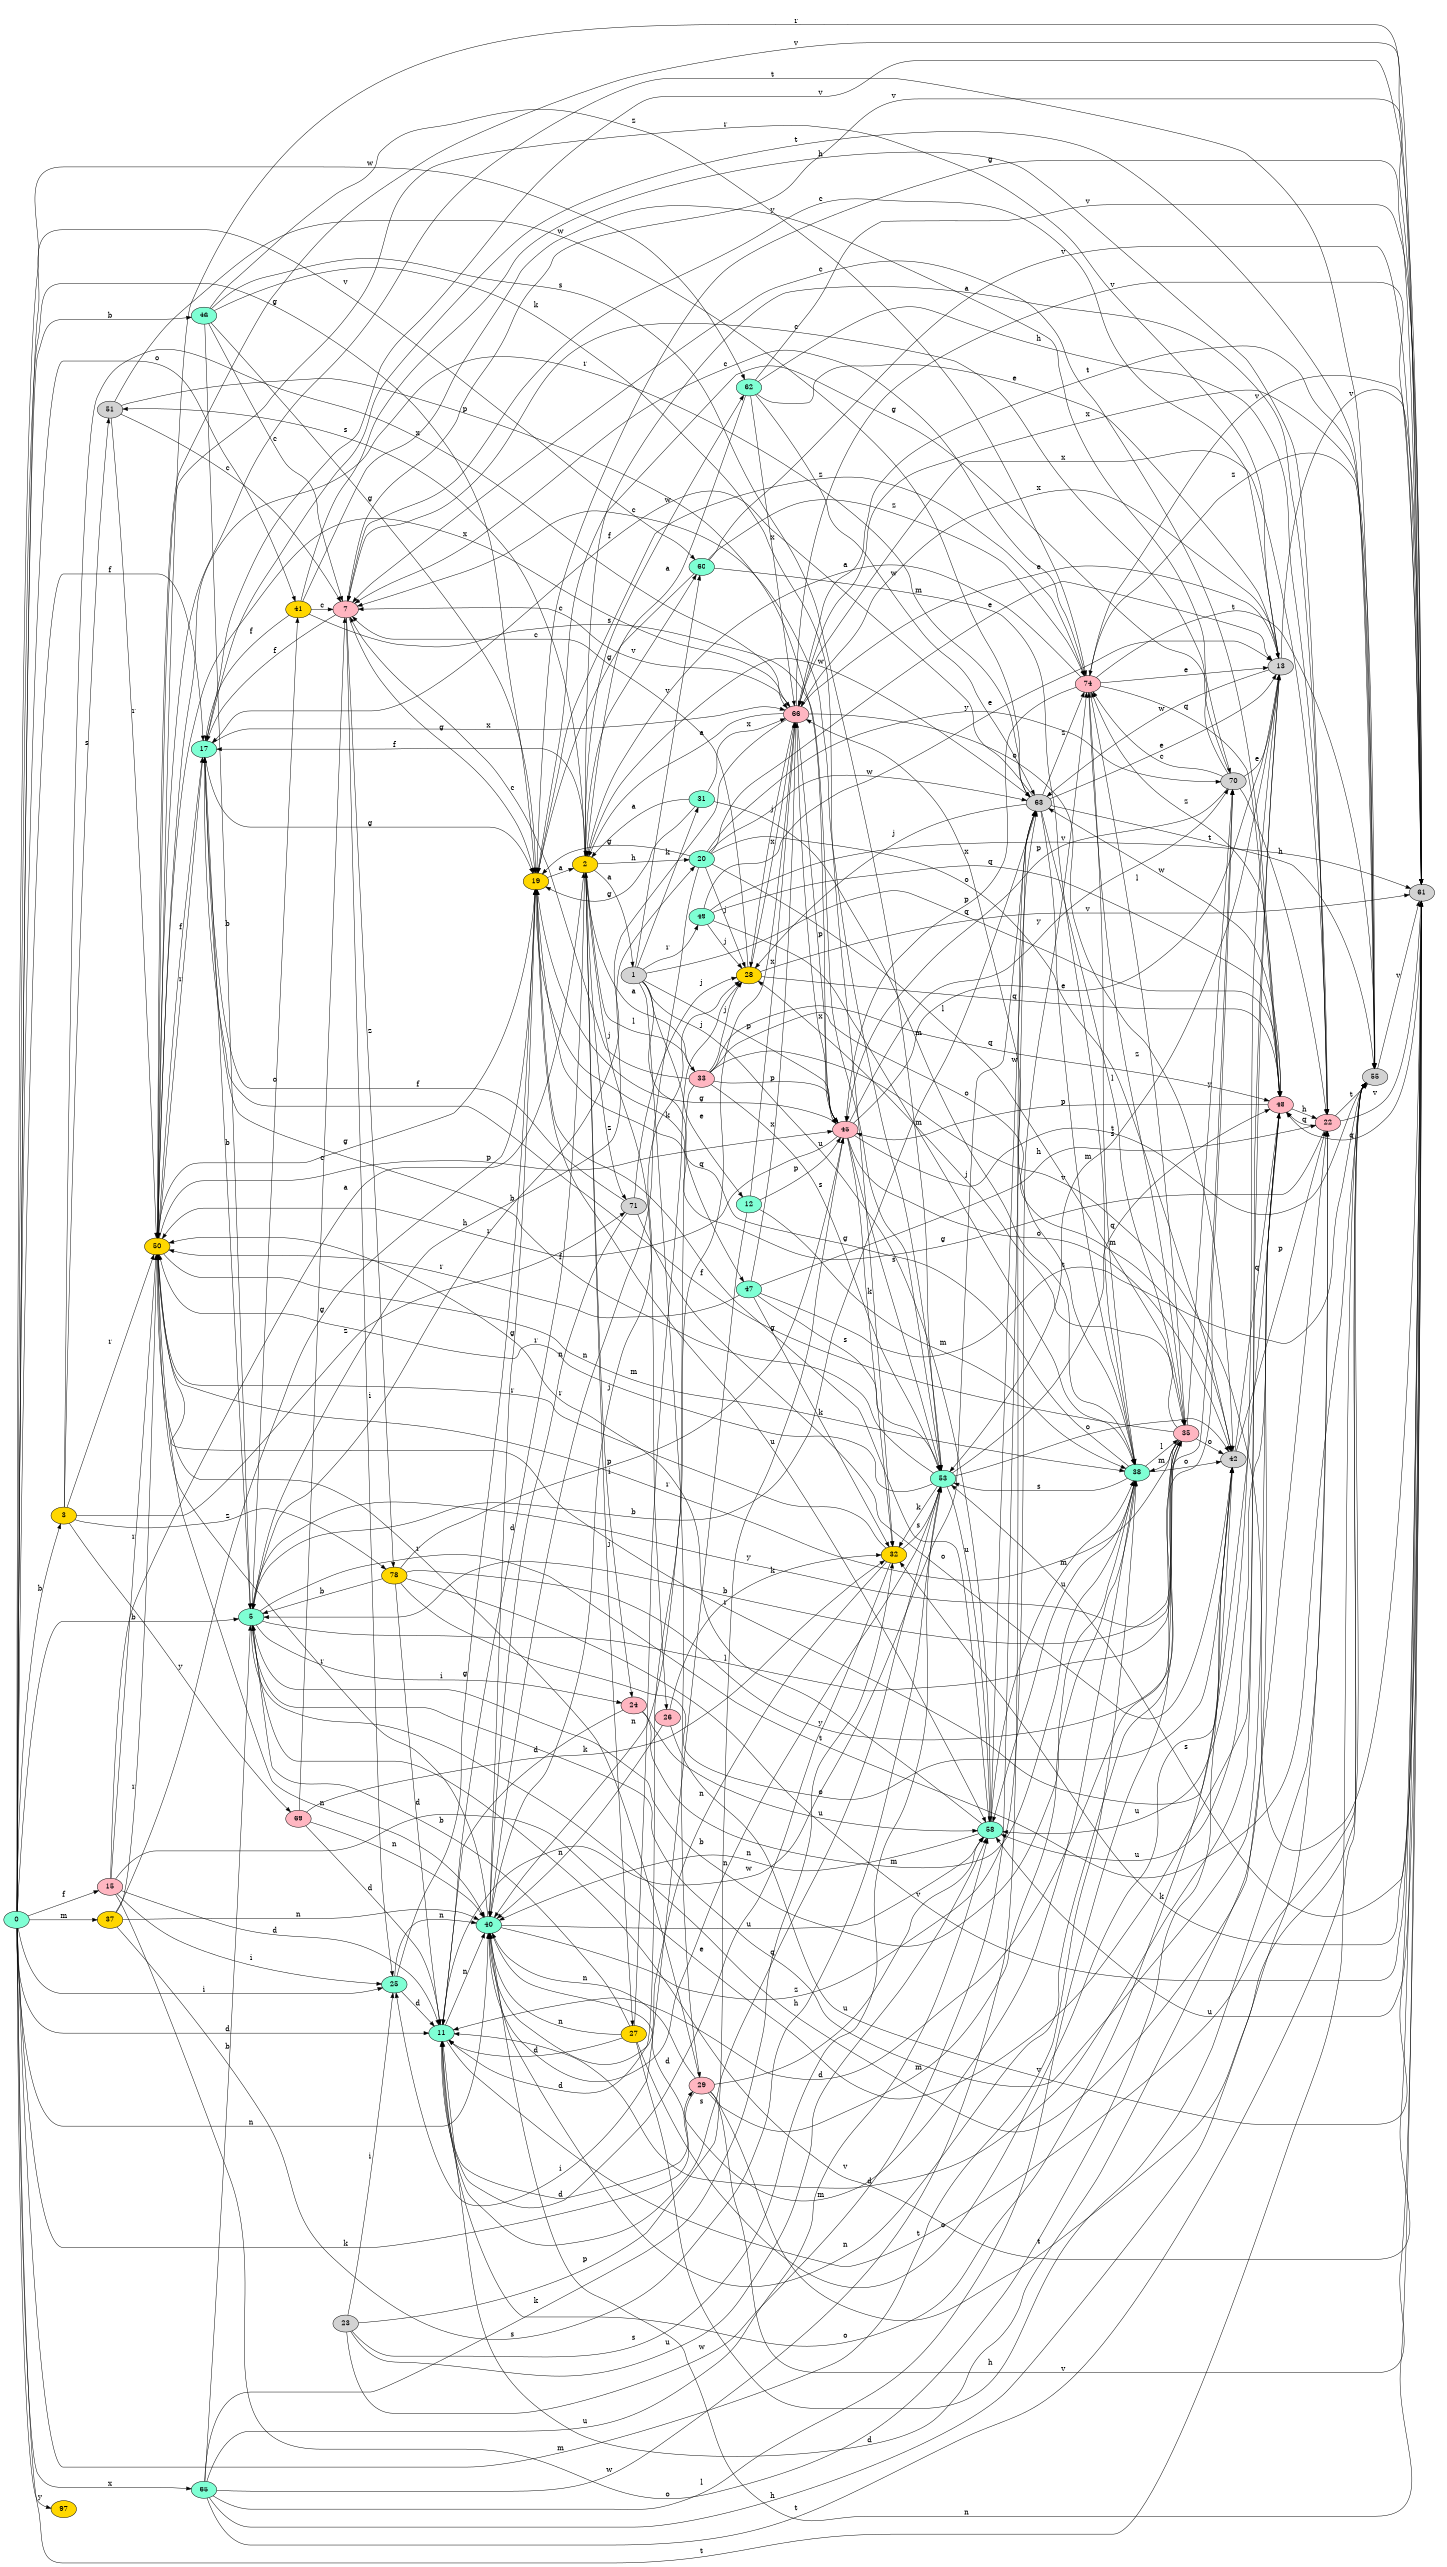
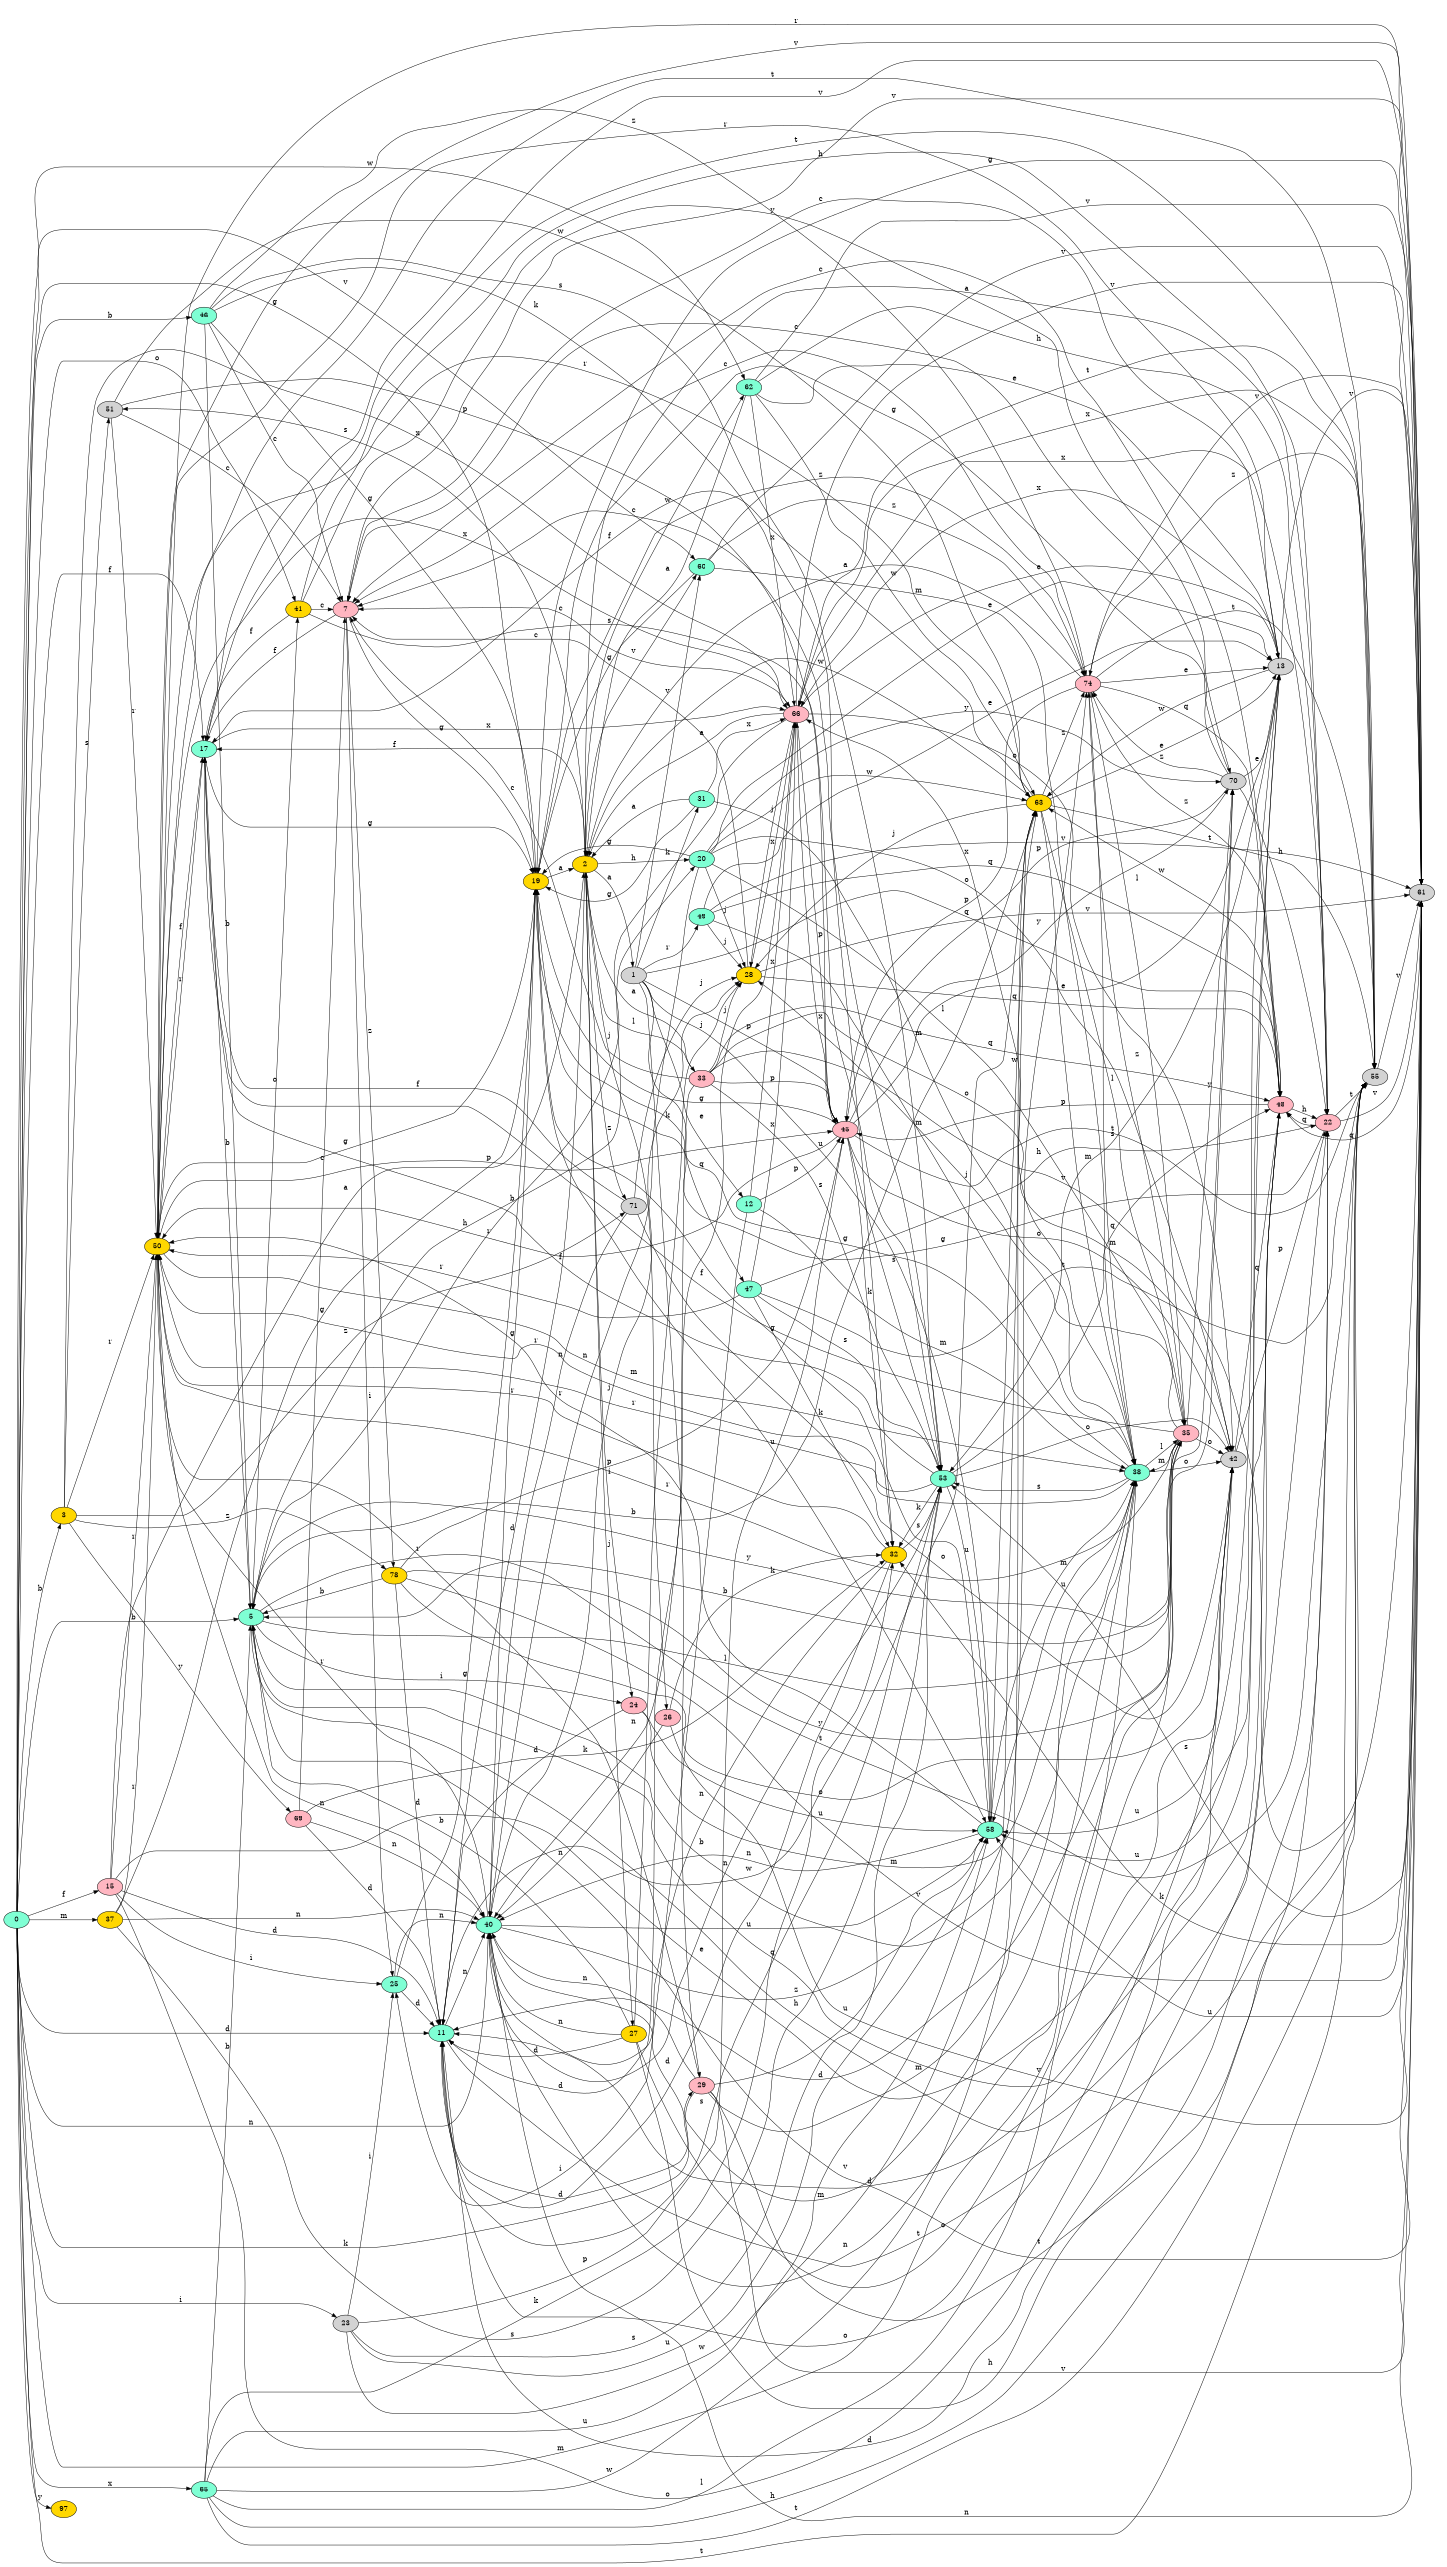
edge "70" -> "74": label "c" -> "z"
node "63": fillcolor lightgrey -> gold
edge "48" -> "50": now "38" -> "50"
edge "0" -> "25": now "0" -> "23"
